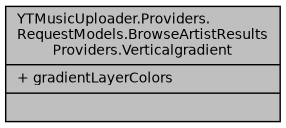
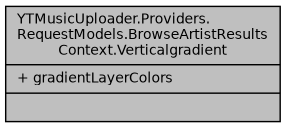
node "YTMusicUploader.Providers.": text "Providers.Verticalgradient" -> "Context.Verticalgradient"
